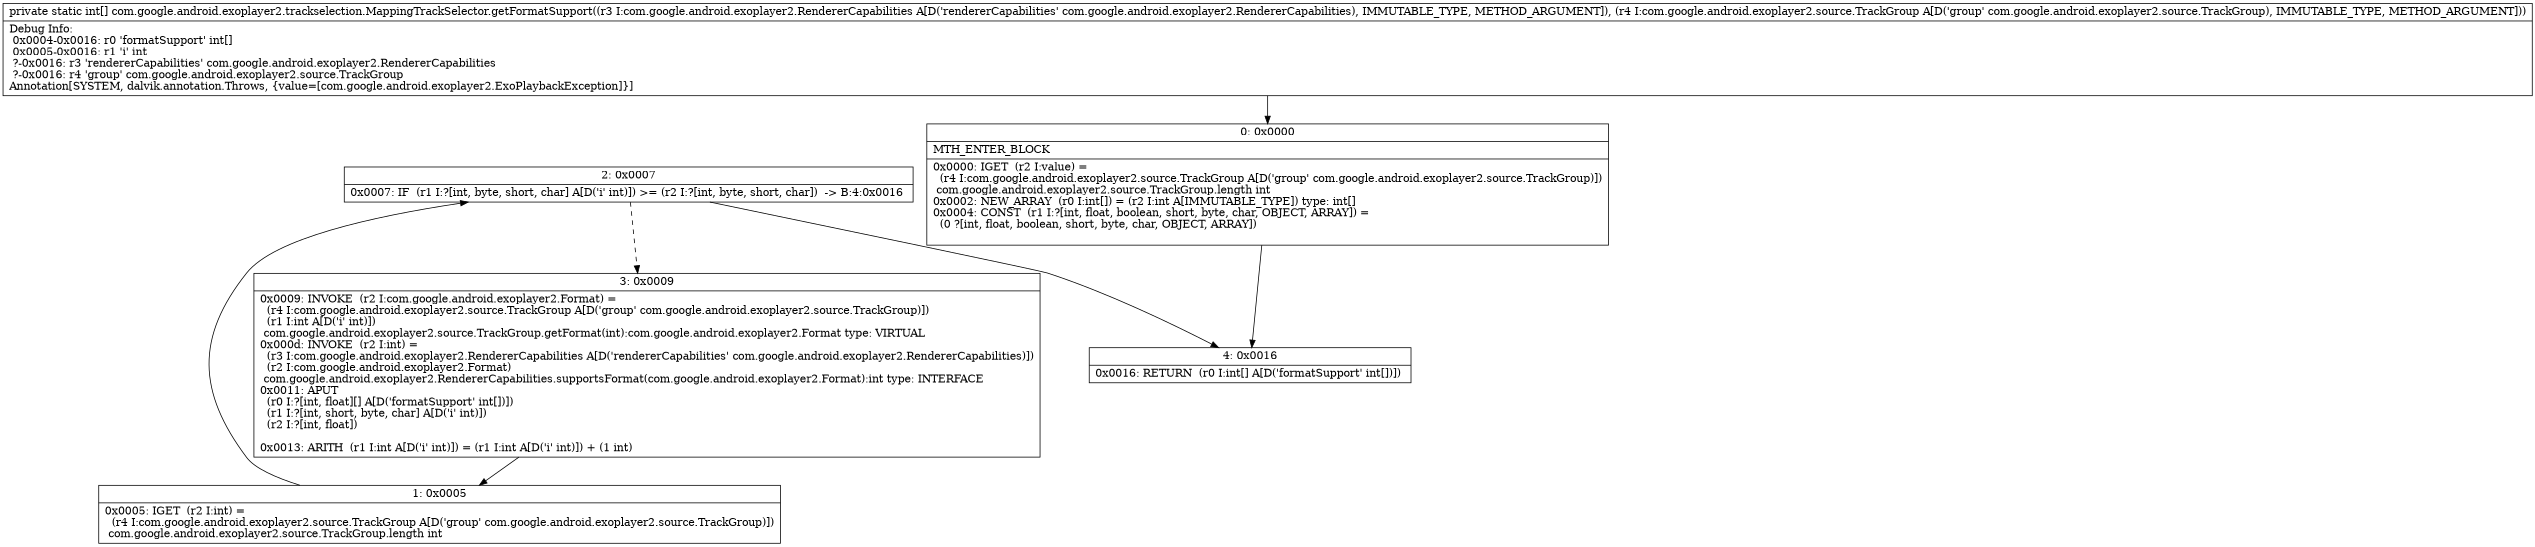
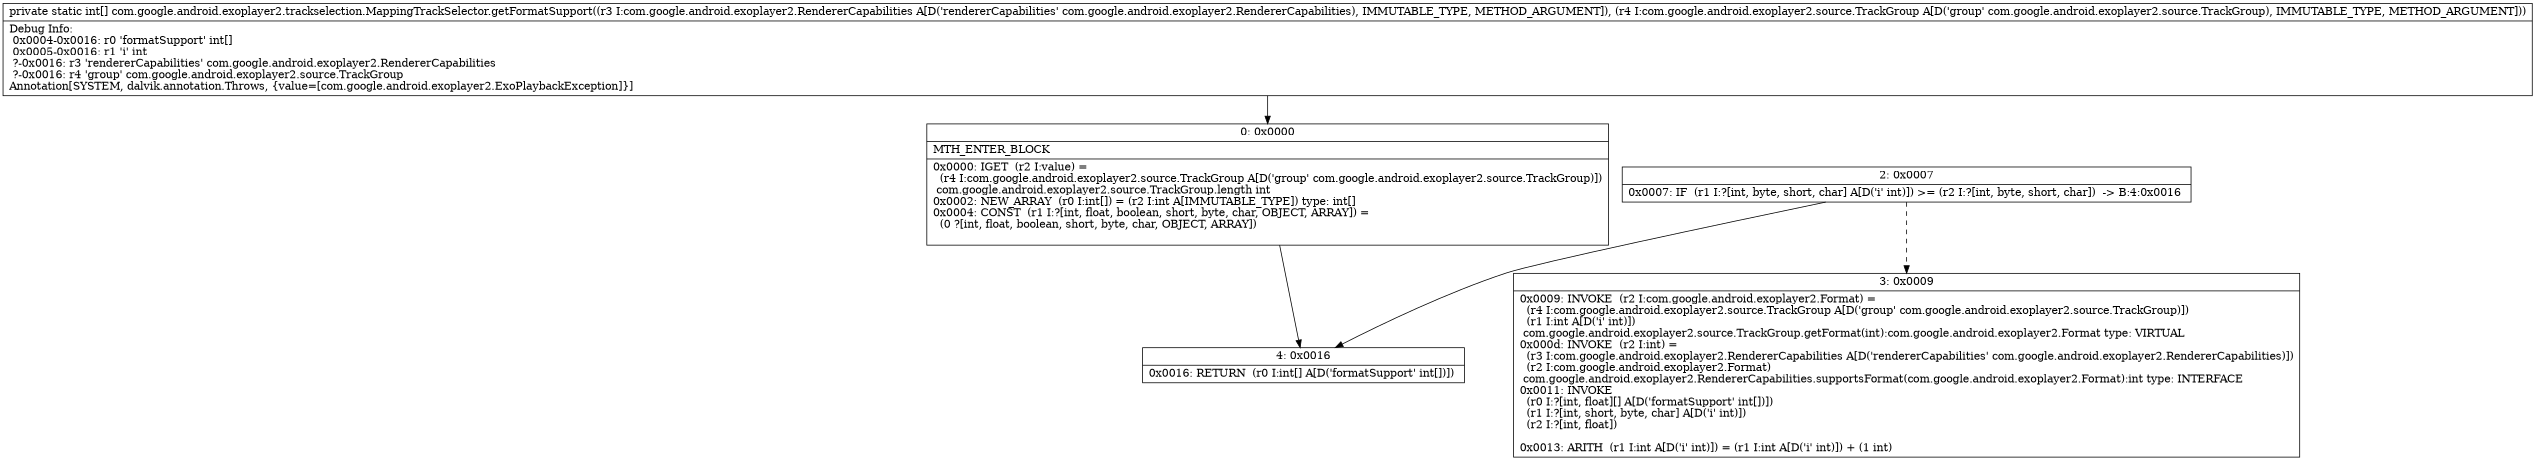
node "3: 0x0009": text "0x0011: APUT" -> "0x0011: INVOKE"
node "1: 0x0005": removed
